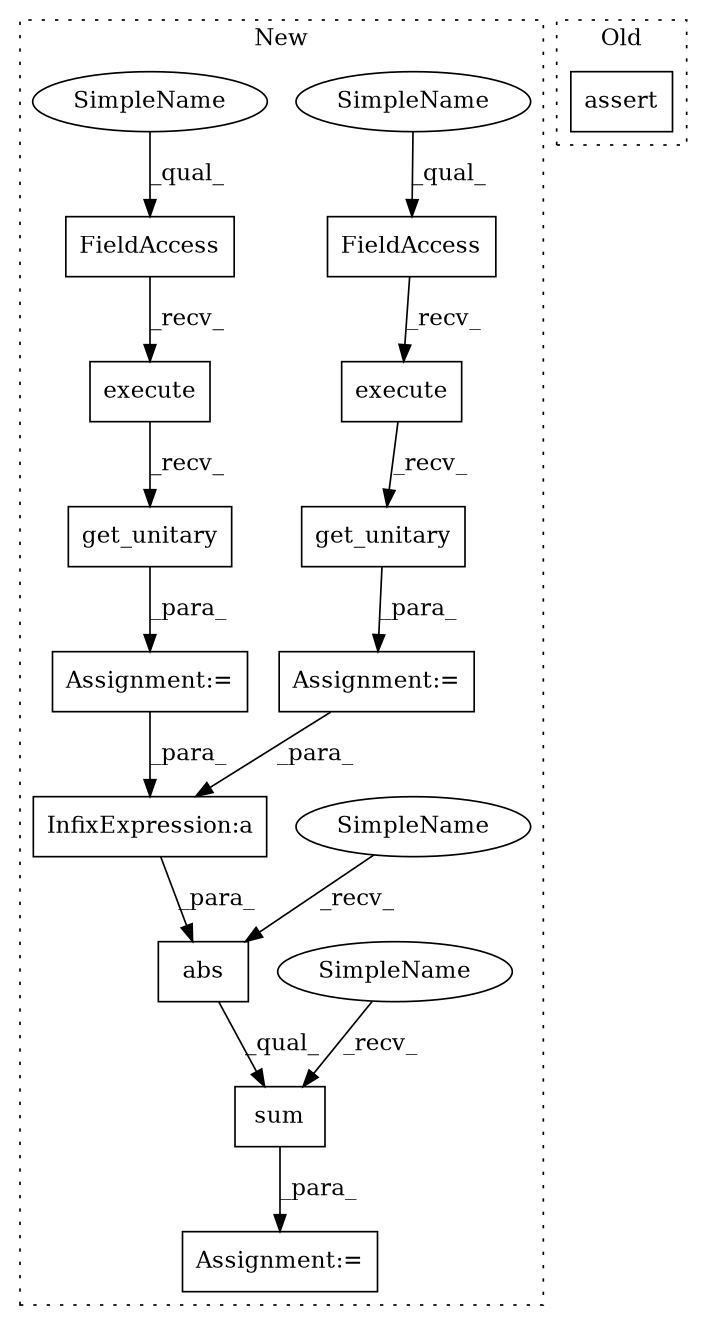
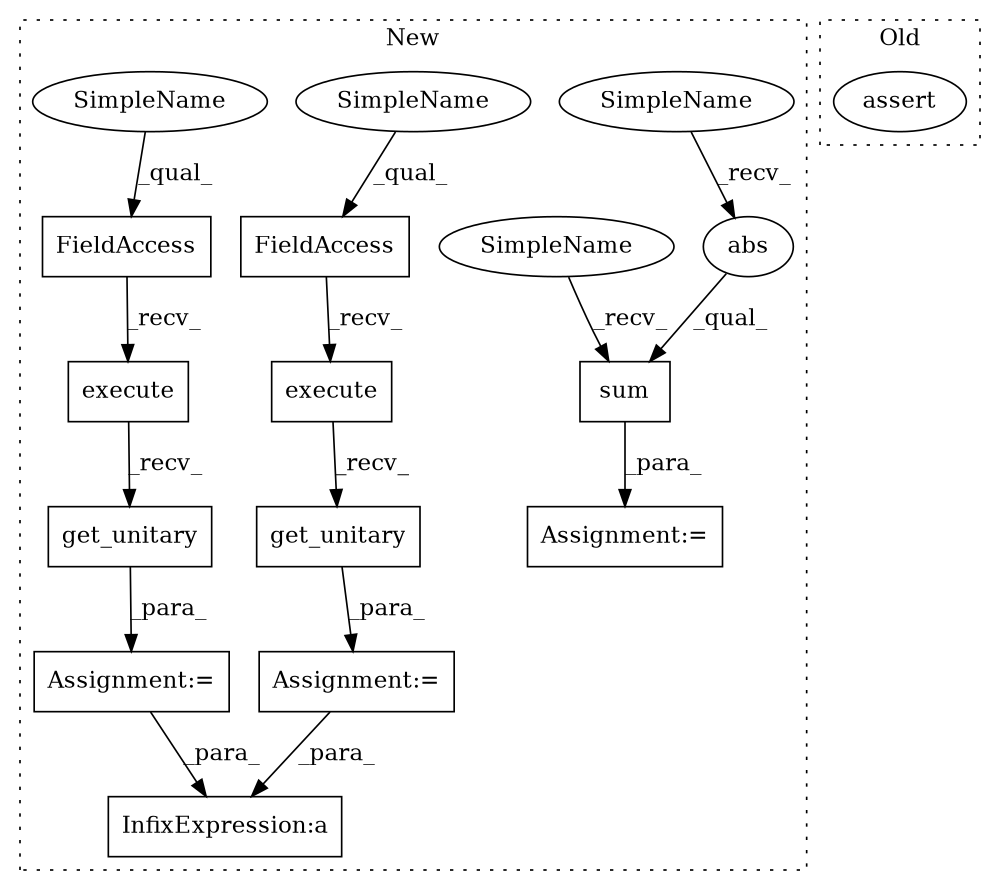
node "assert": shape box -> ellipse
edge "InfixExpression:a" -> "abs": removed, label "_para_"
node "abs": shape box -> ellipse
